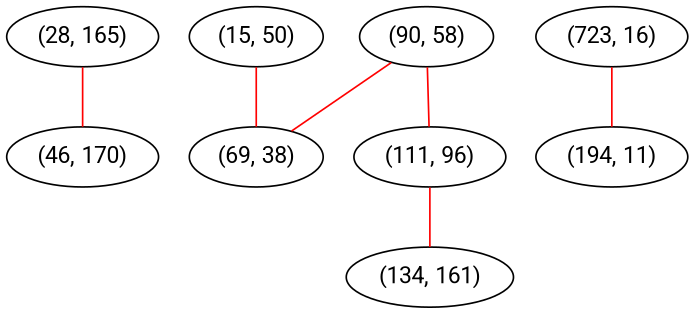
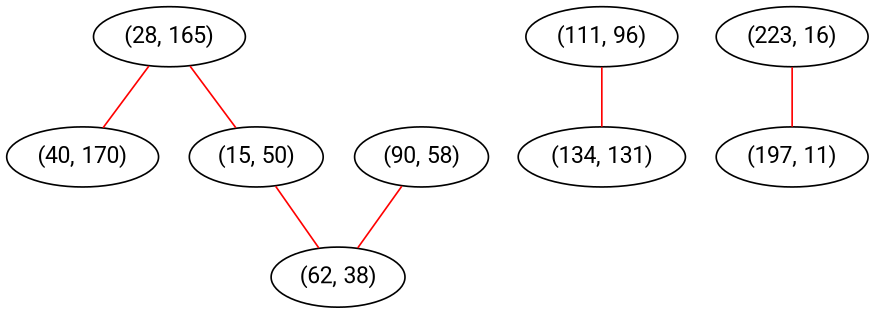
node "(723, 16)": label "(723, 16)" -> "(223, 16)"
edge "(28, 165)" -- "(15, 50)": added
edge "(90, 58)" -- "(111, 96)": removed
node "(46, 170)": label "(46, 170)" -> "(40, 170)"
node "(69, 38)": label "(69, 38)" -> "(62, 38)"
node "(194, 11)": label "(194, 11)" -> "(197, 11)"
node "(134, 161)": label "(134, 161)" -> "(134, 131)"
